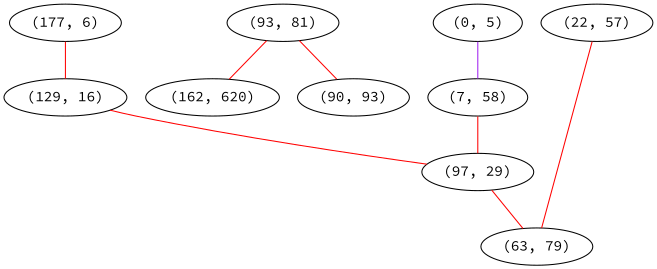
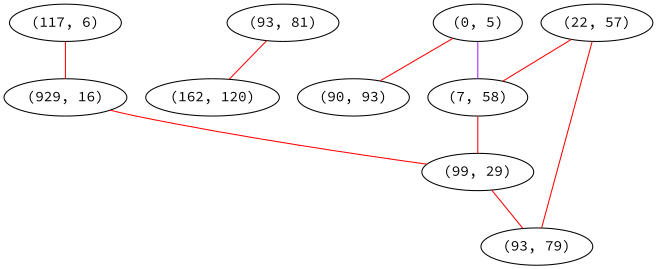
node "(177, 6)": label "(177, 6)" -> "(117, 6)"
edge "(93, 81)" -- "(90, 93)": now "(0, 5)" -- "(90, 93)"
edge "(22, 57)" -- "(7, 58)": added
node "(129, 16)": label "(129, 16)" -> "(929, 16)"
node "(162, 620)": label "(162, 620)" -> "(162, 120)"
node "(97, 29)": label "(97, 29)" -> "(99, 29)"
node "(63, 79)": label "(63, 79)" -> "(93, 79)"
